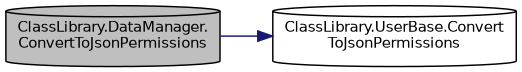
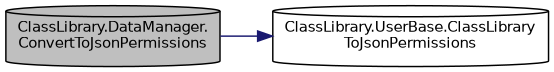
node "ClassLibrary.UserBase.Convert ToJsonPermissions": label "ClassLibrary.UserBase.Convert ToJsonPermissions" -> "ClassLibrary.UserBase.ClassLibrary ToJsonPermissions"
